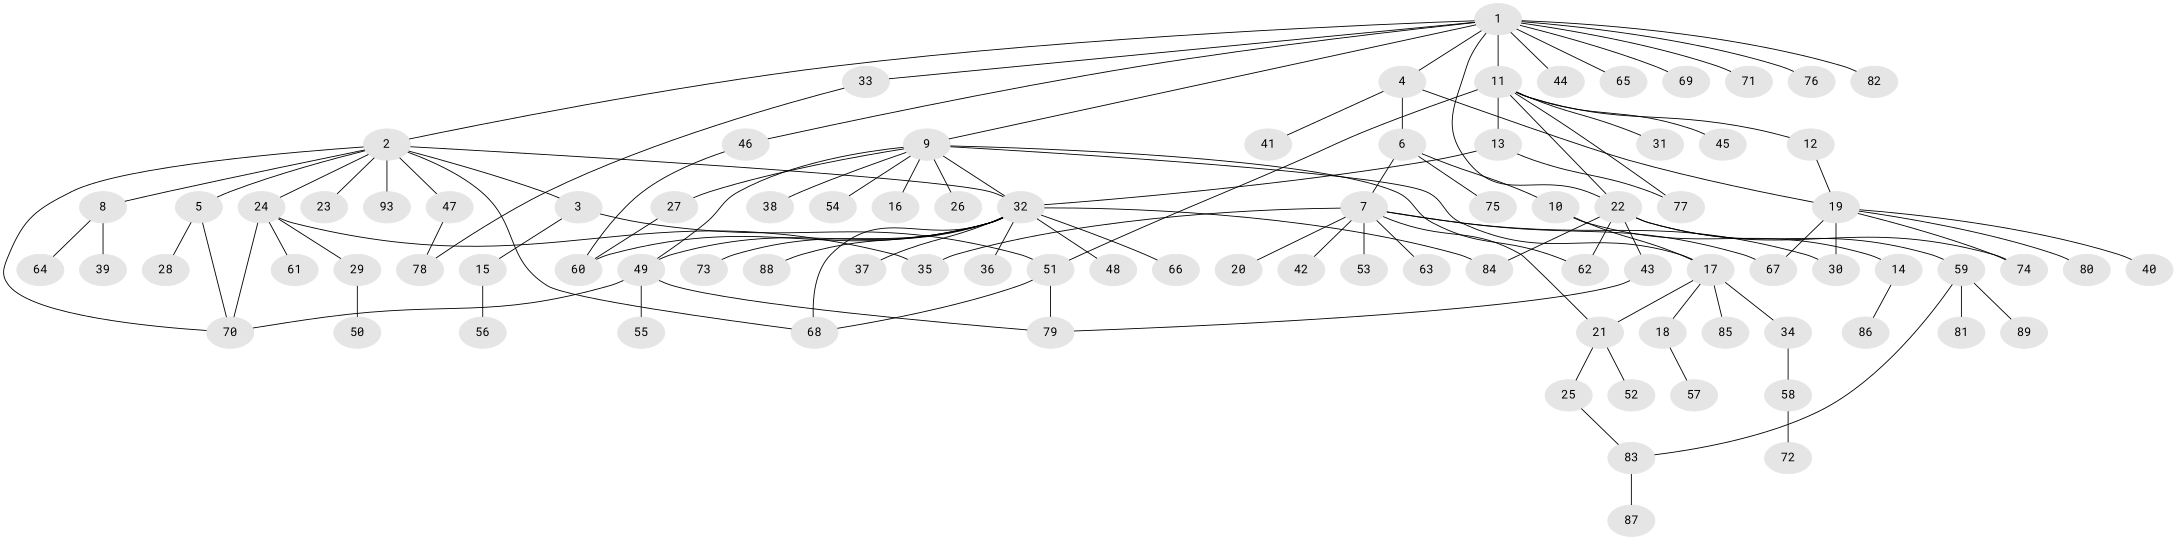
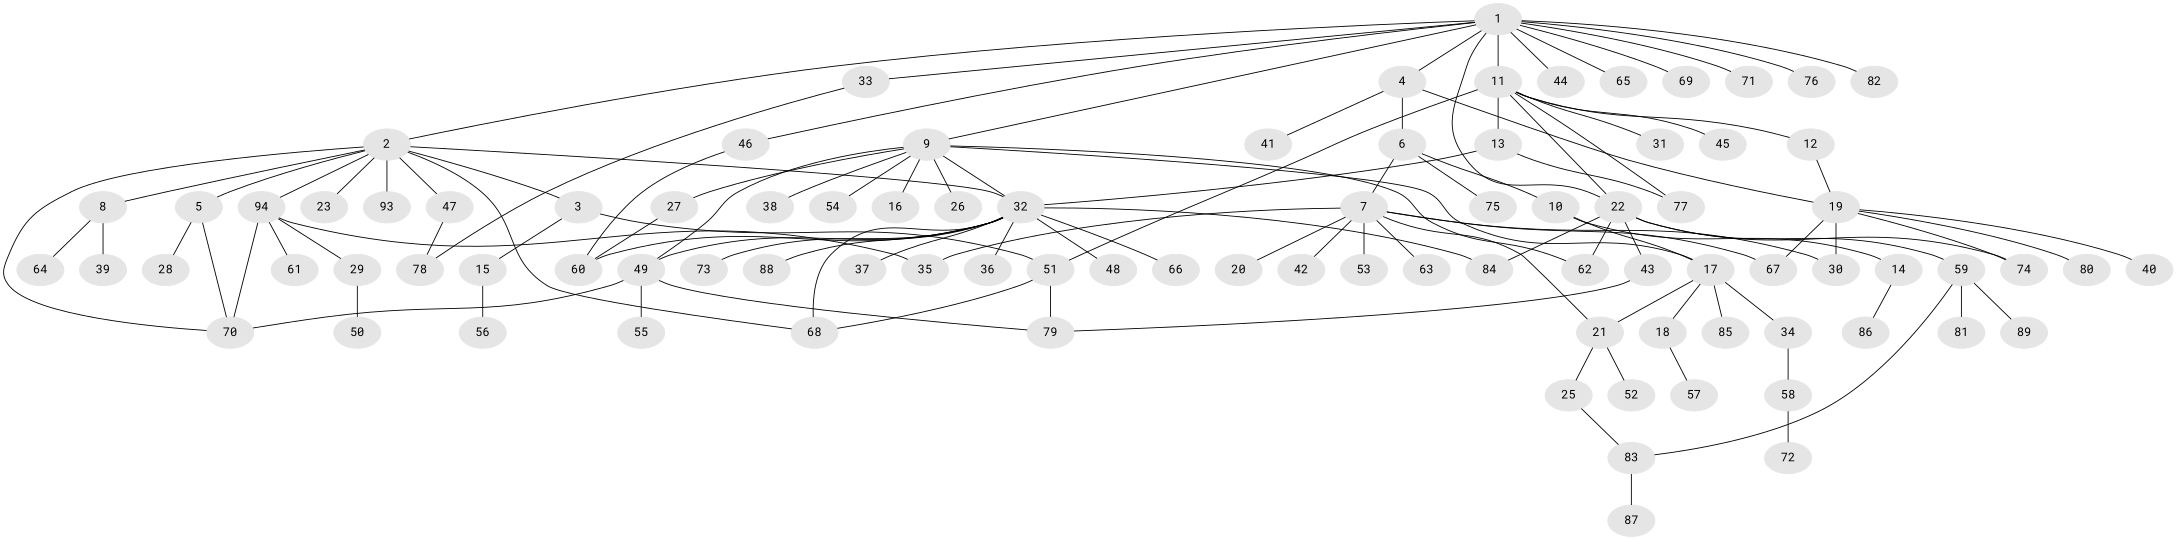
node "24": label "24" -> "94"
